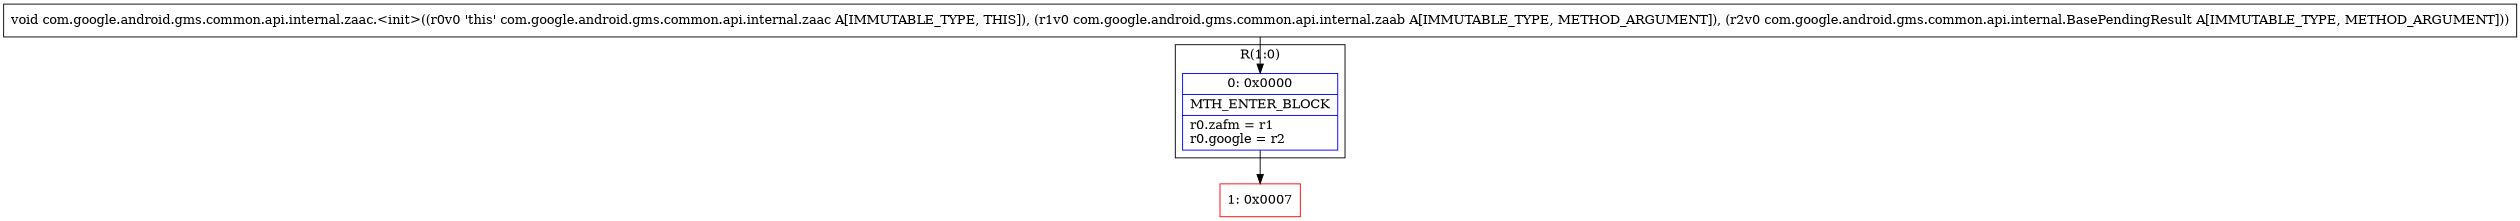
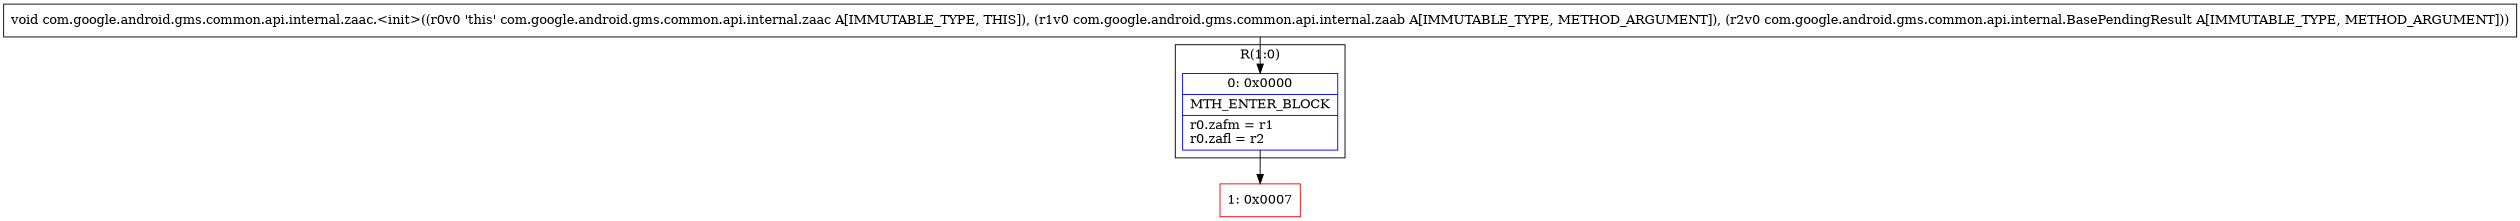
node "0: 0x0000": text "r0.google = r2" -> "r0.zafl = r2"
